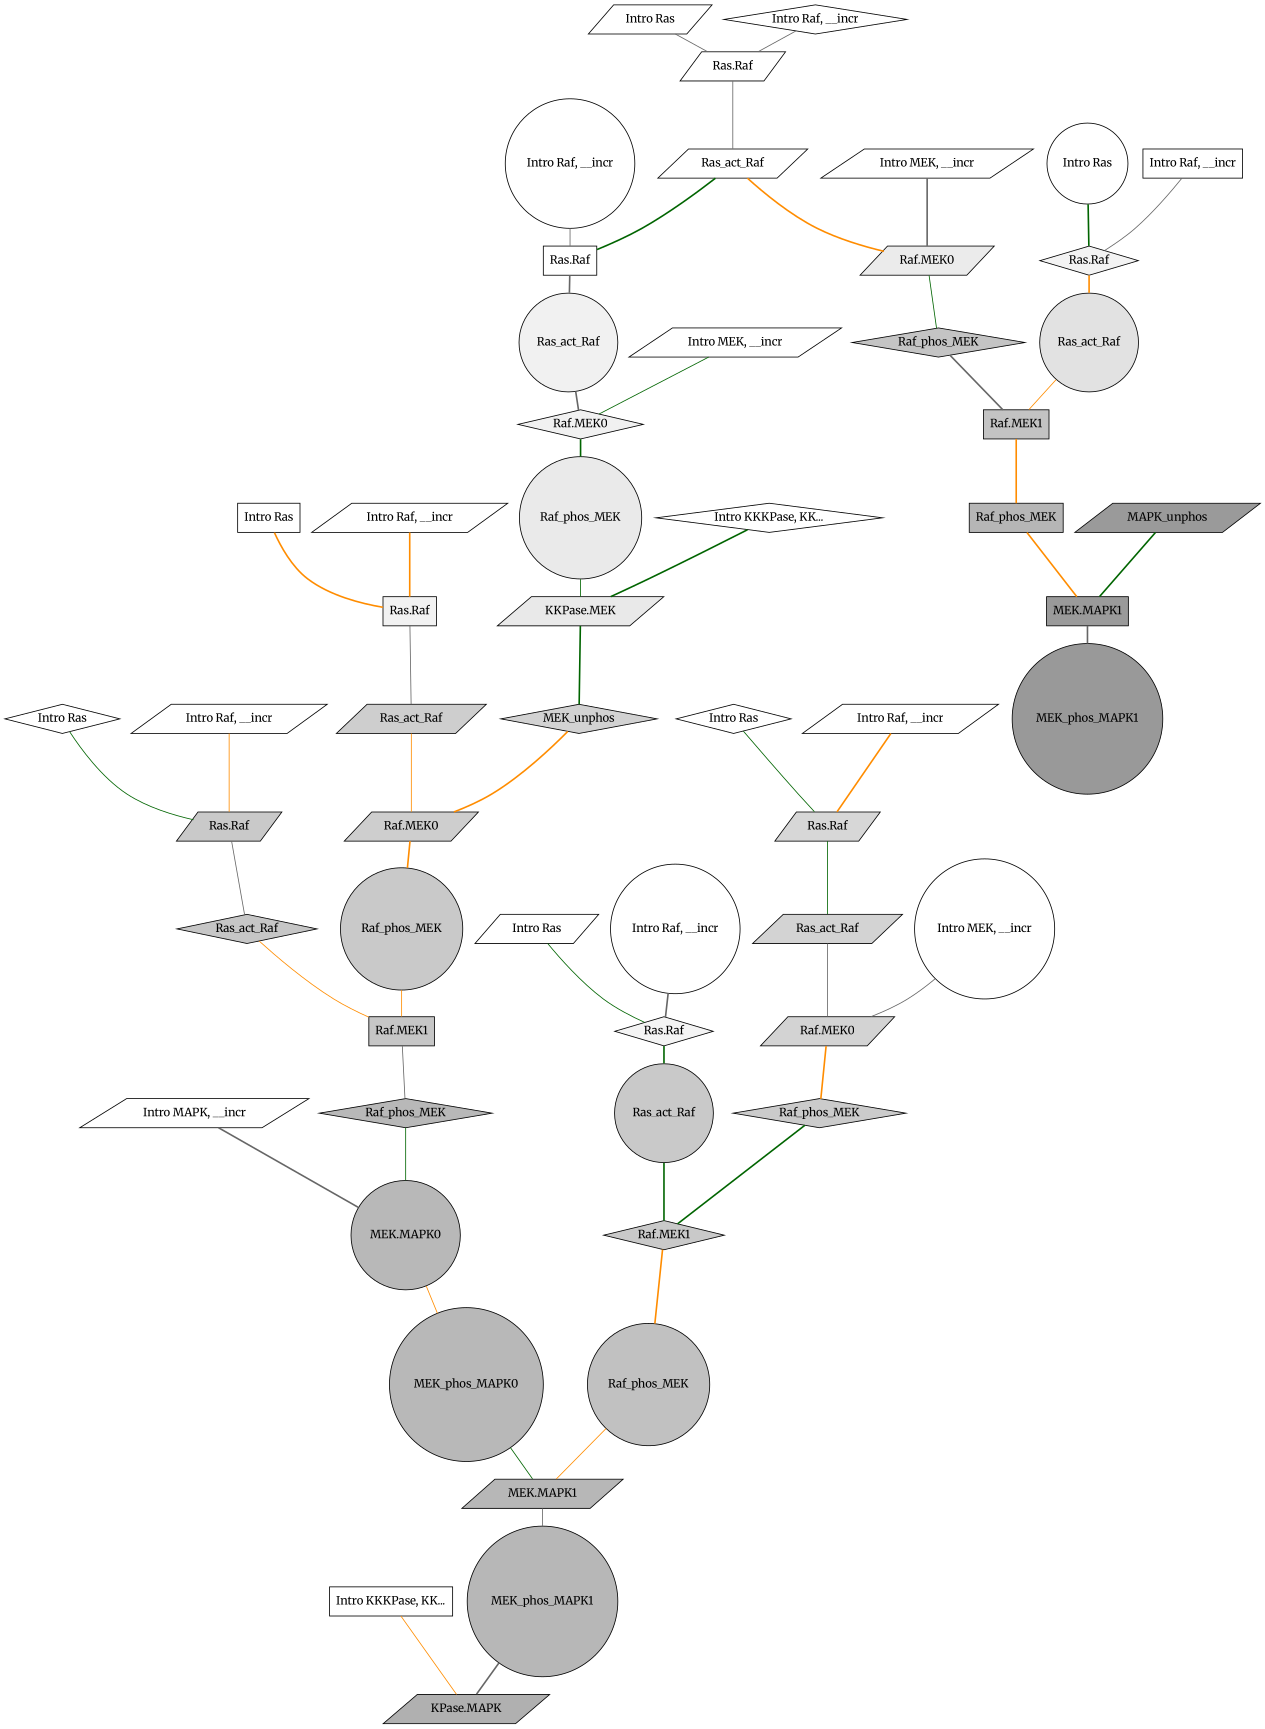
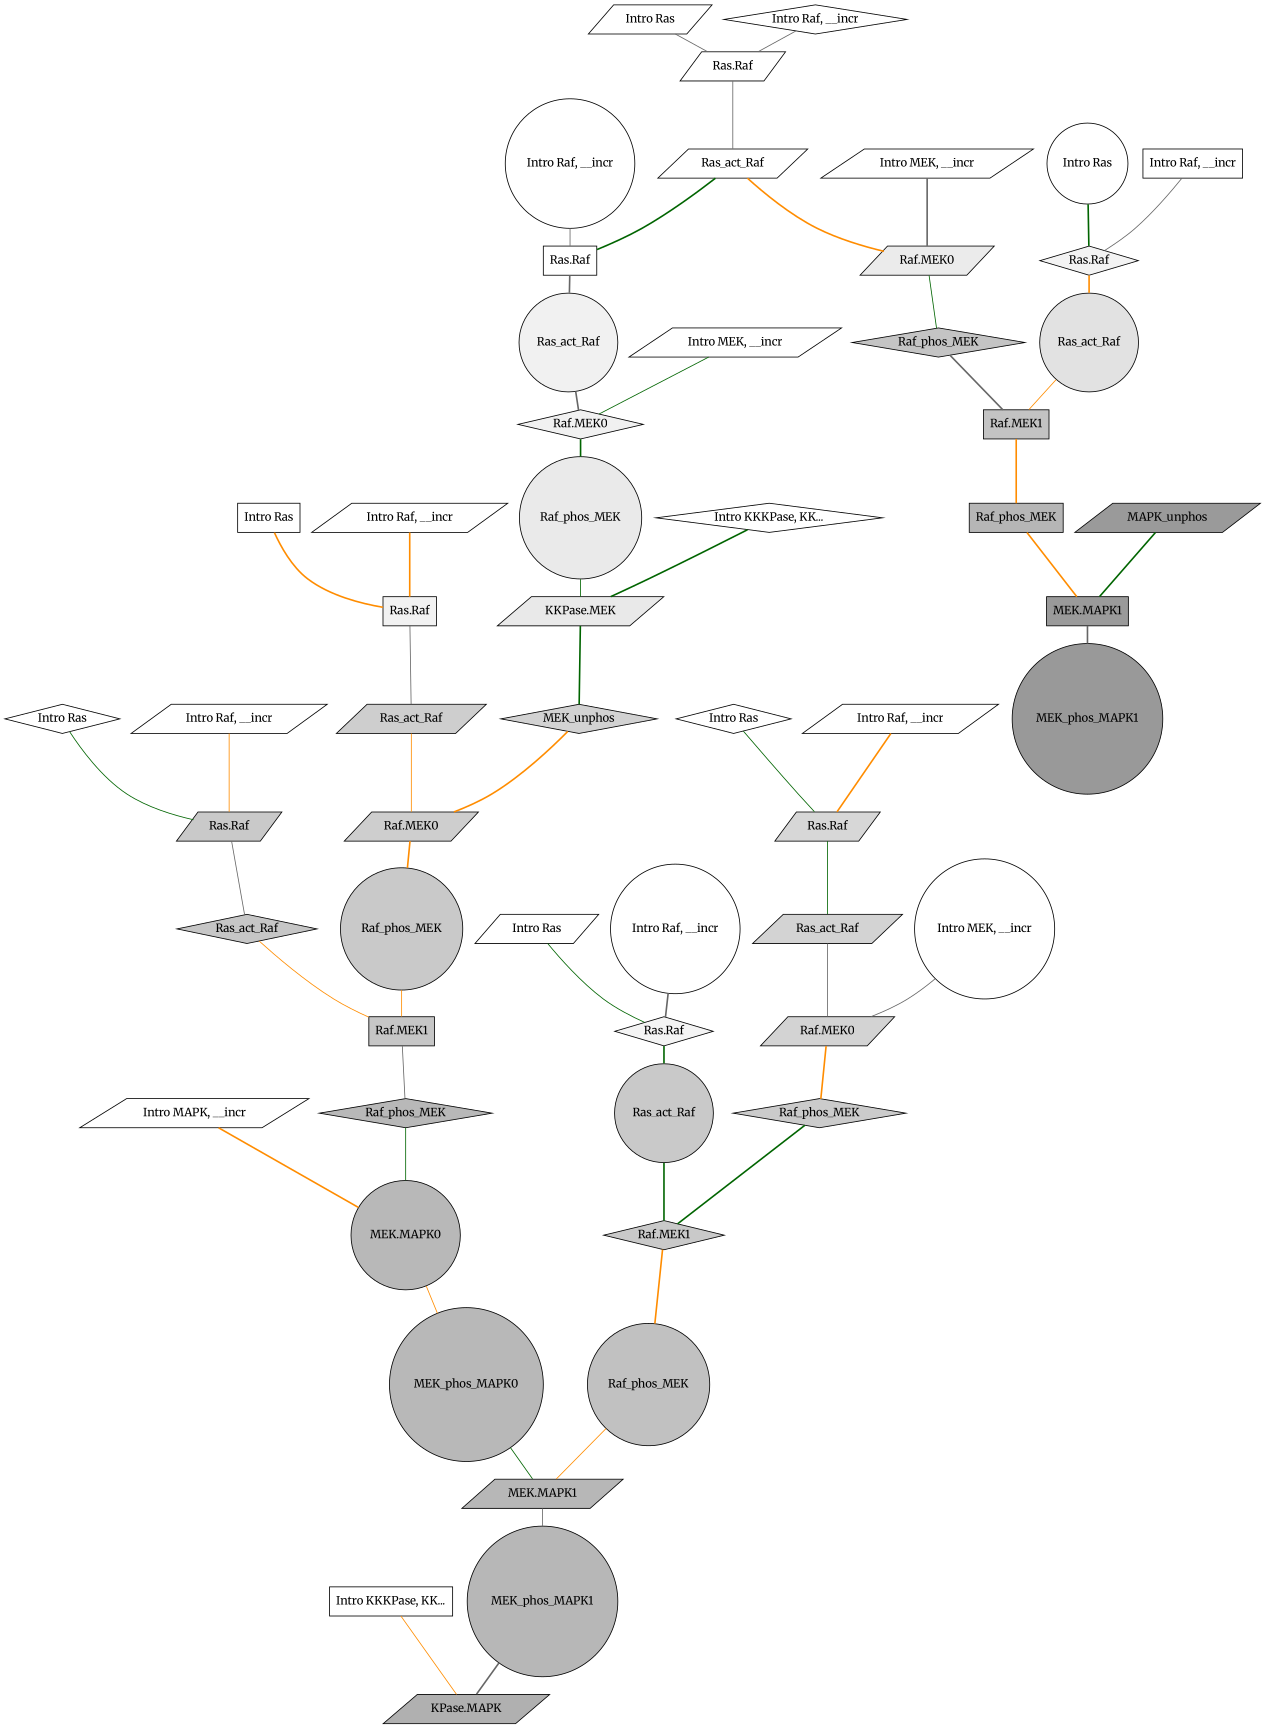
edge "Intro MAPK, __incr" -- "MEK.MAPK0": color gray40 -> darkorange
